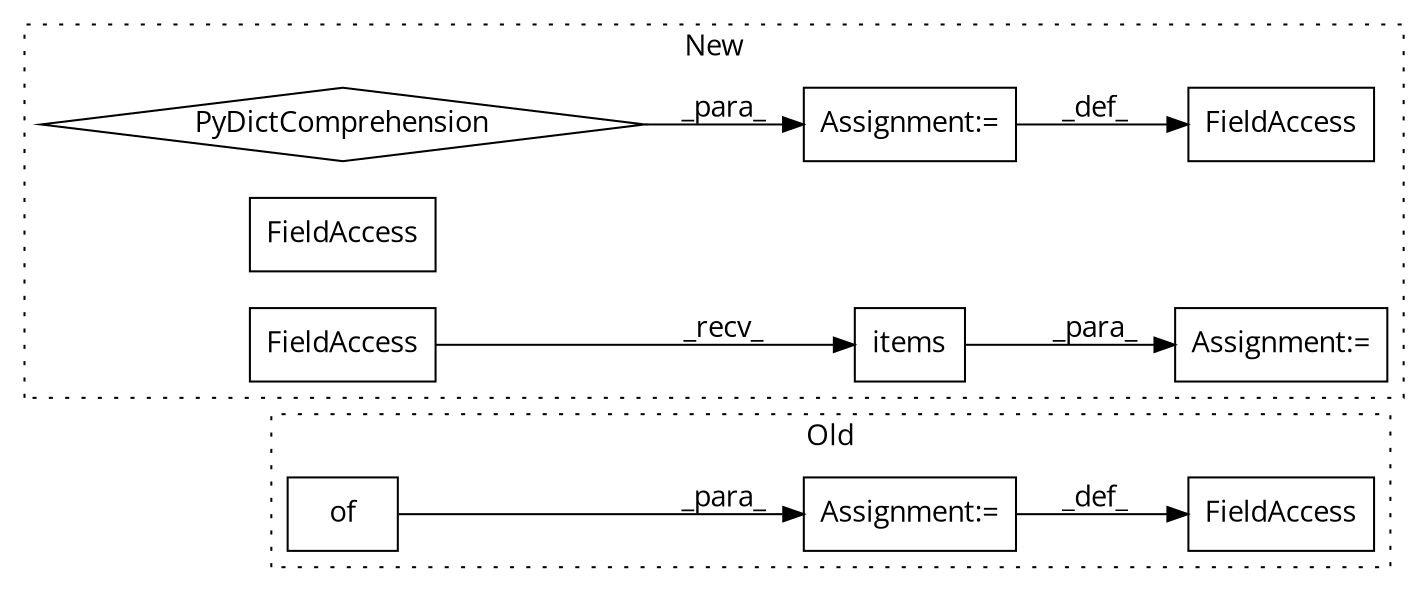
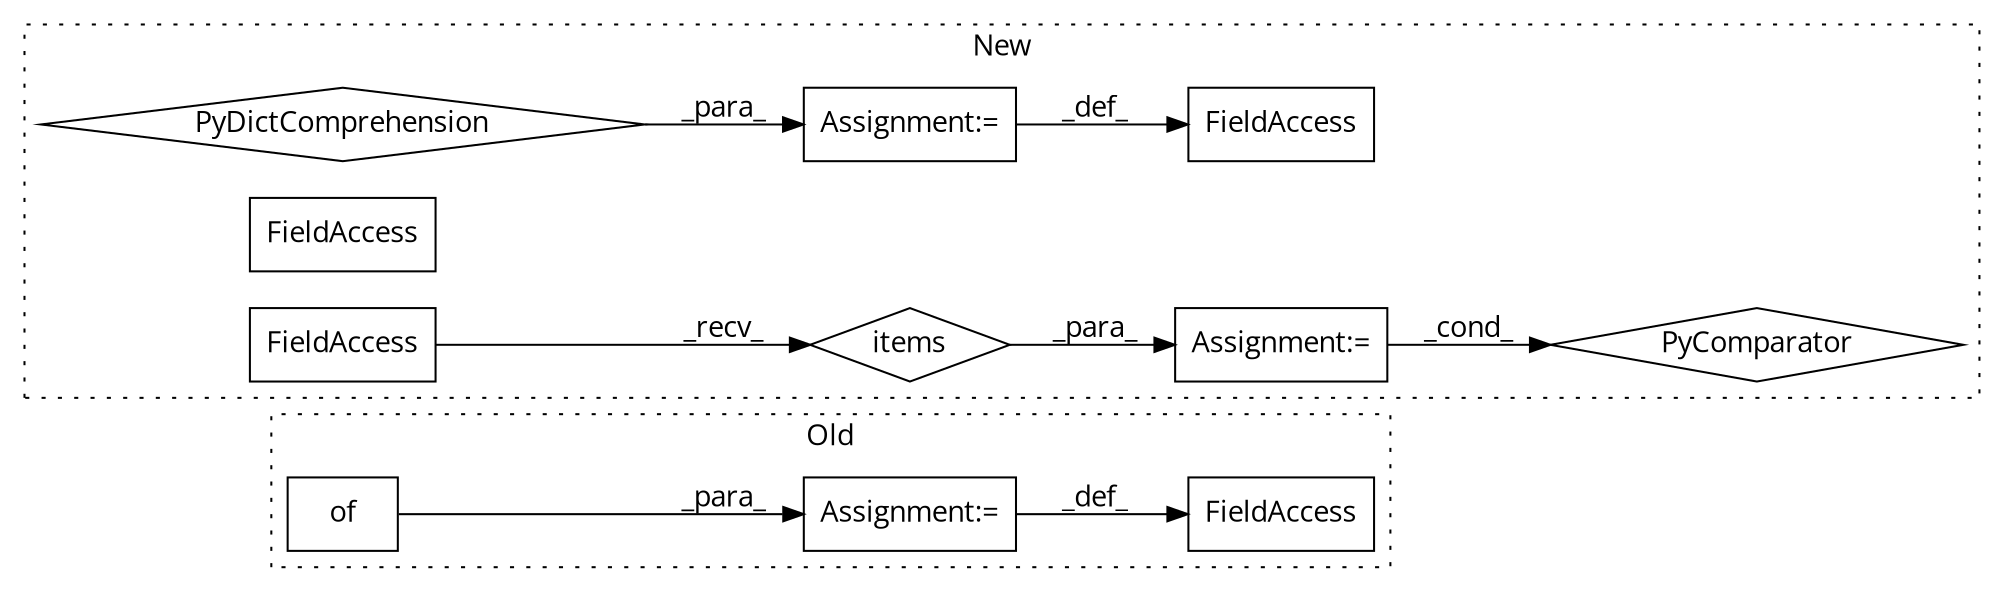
node "items": shape box -> diamond
node "PyComparator": added
